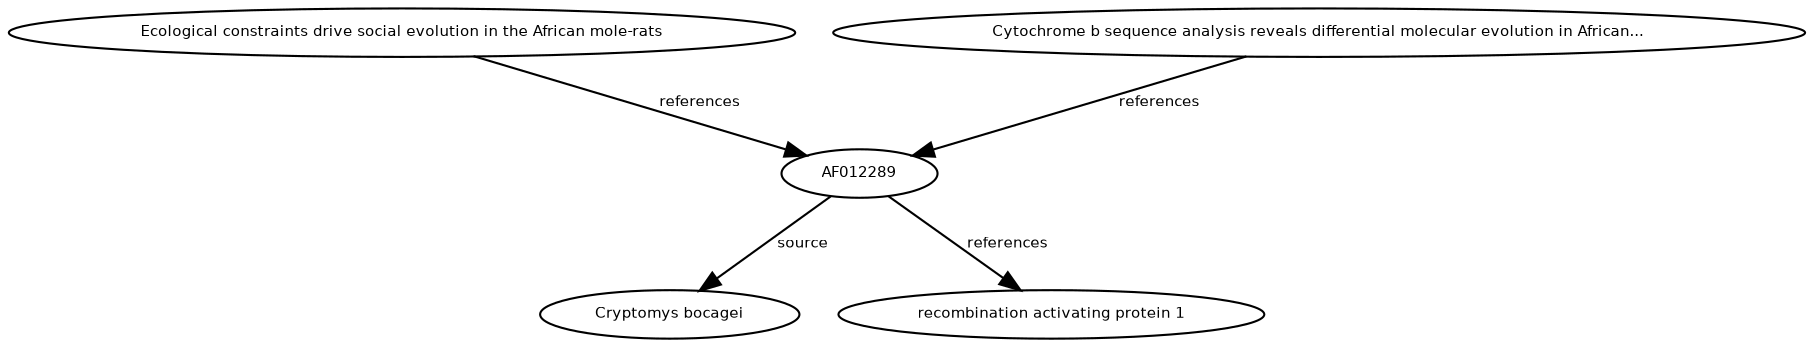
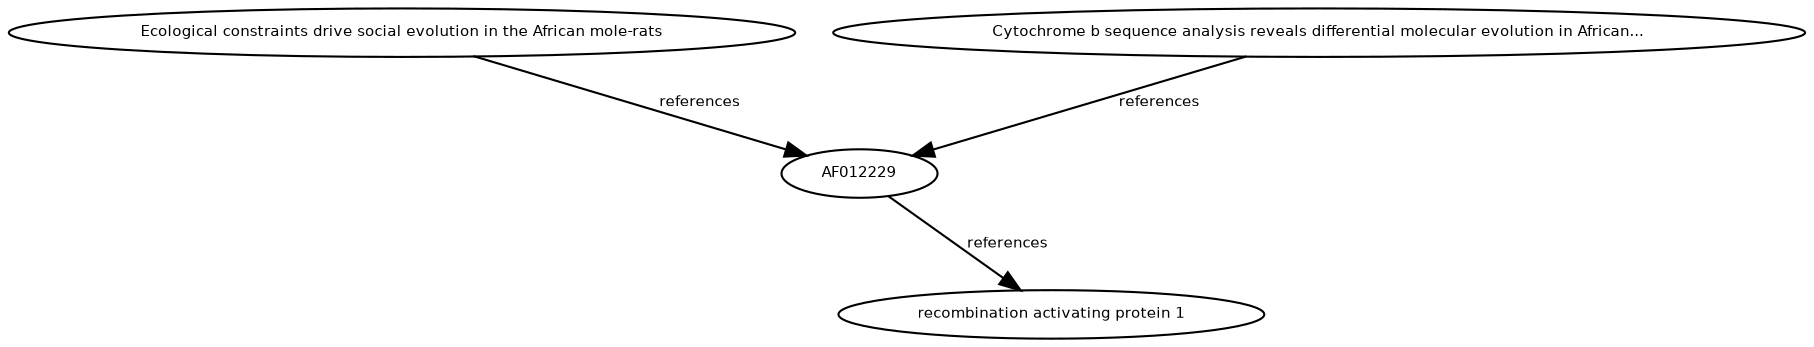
node "AF012289": label "AF012289" -> "AF012229"
node "Cryptomys bocagei": removed
